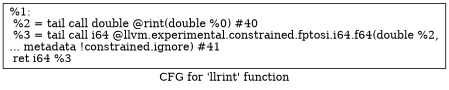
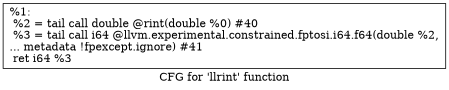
node "%1:": text "... metadata !constrained.ignore) #41" -> "... metadata !fpexcept.ignore) #41"
